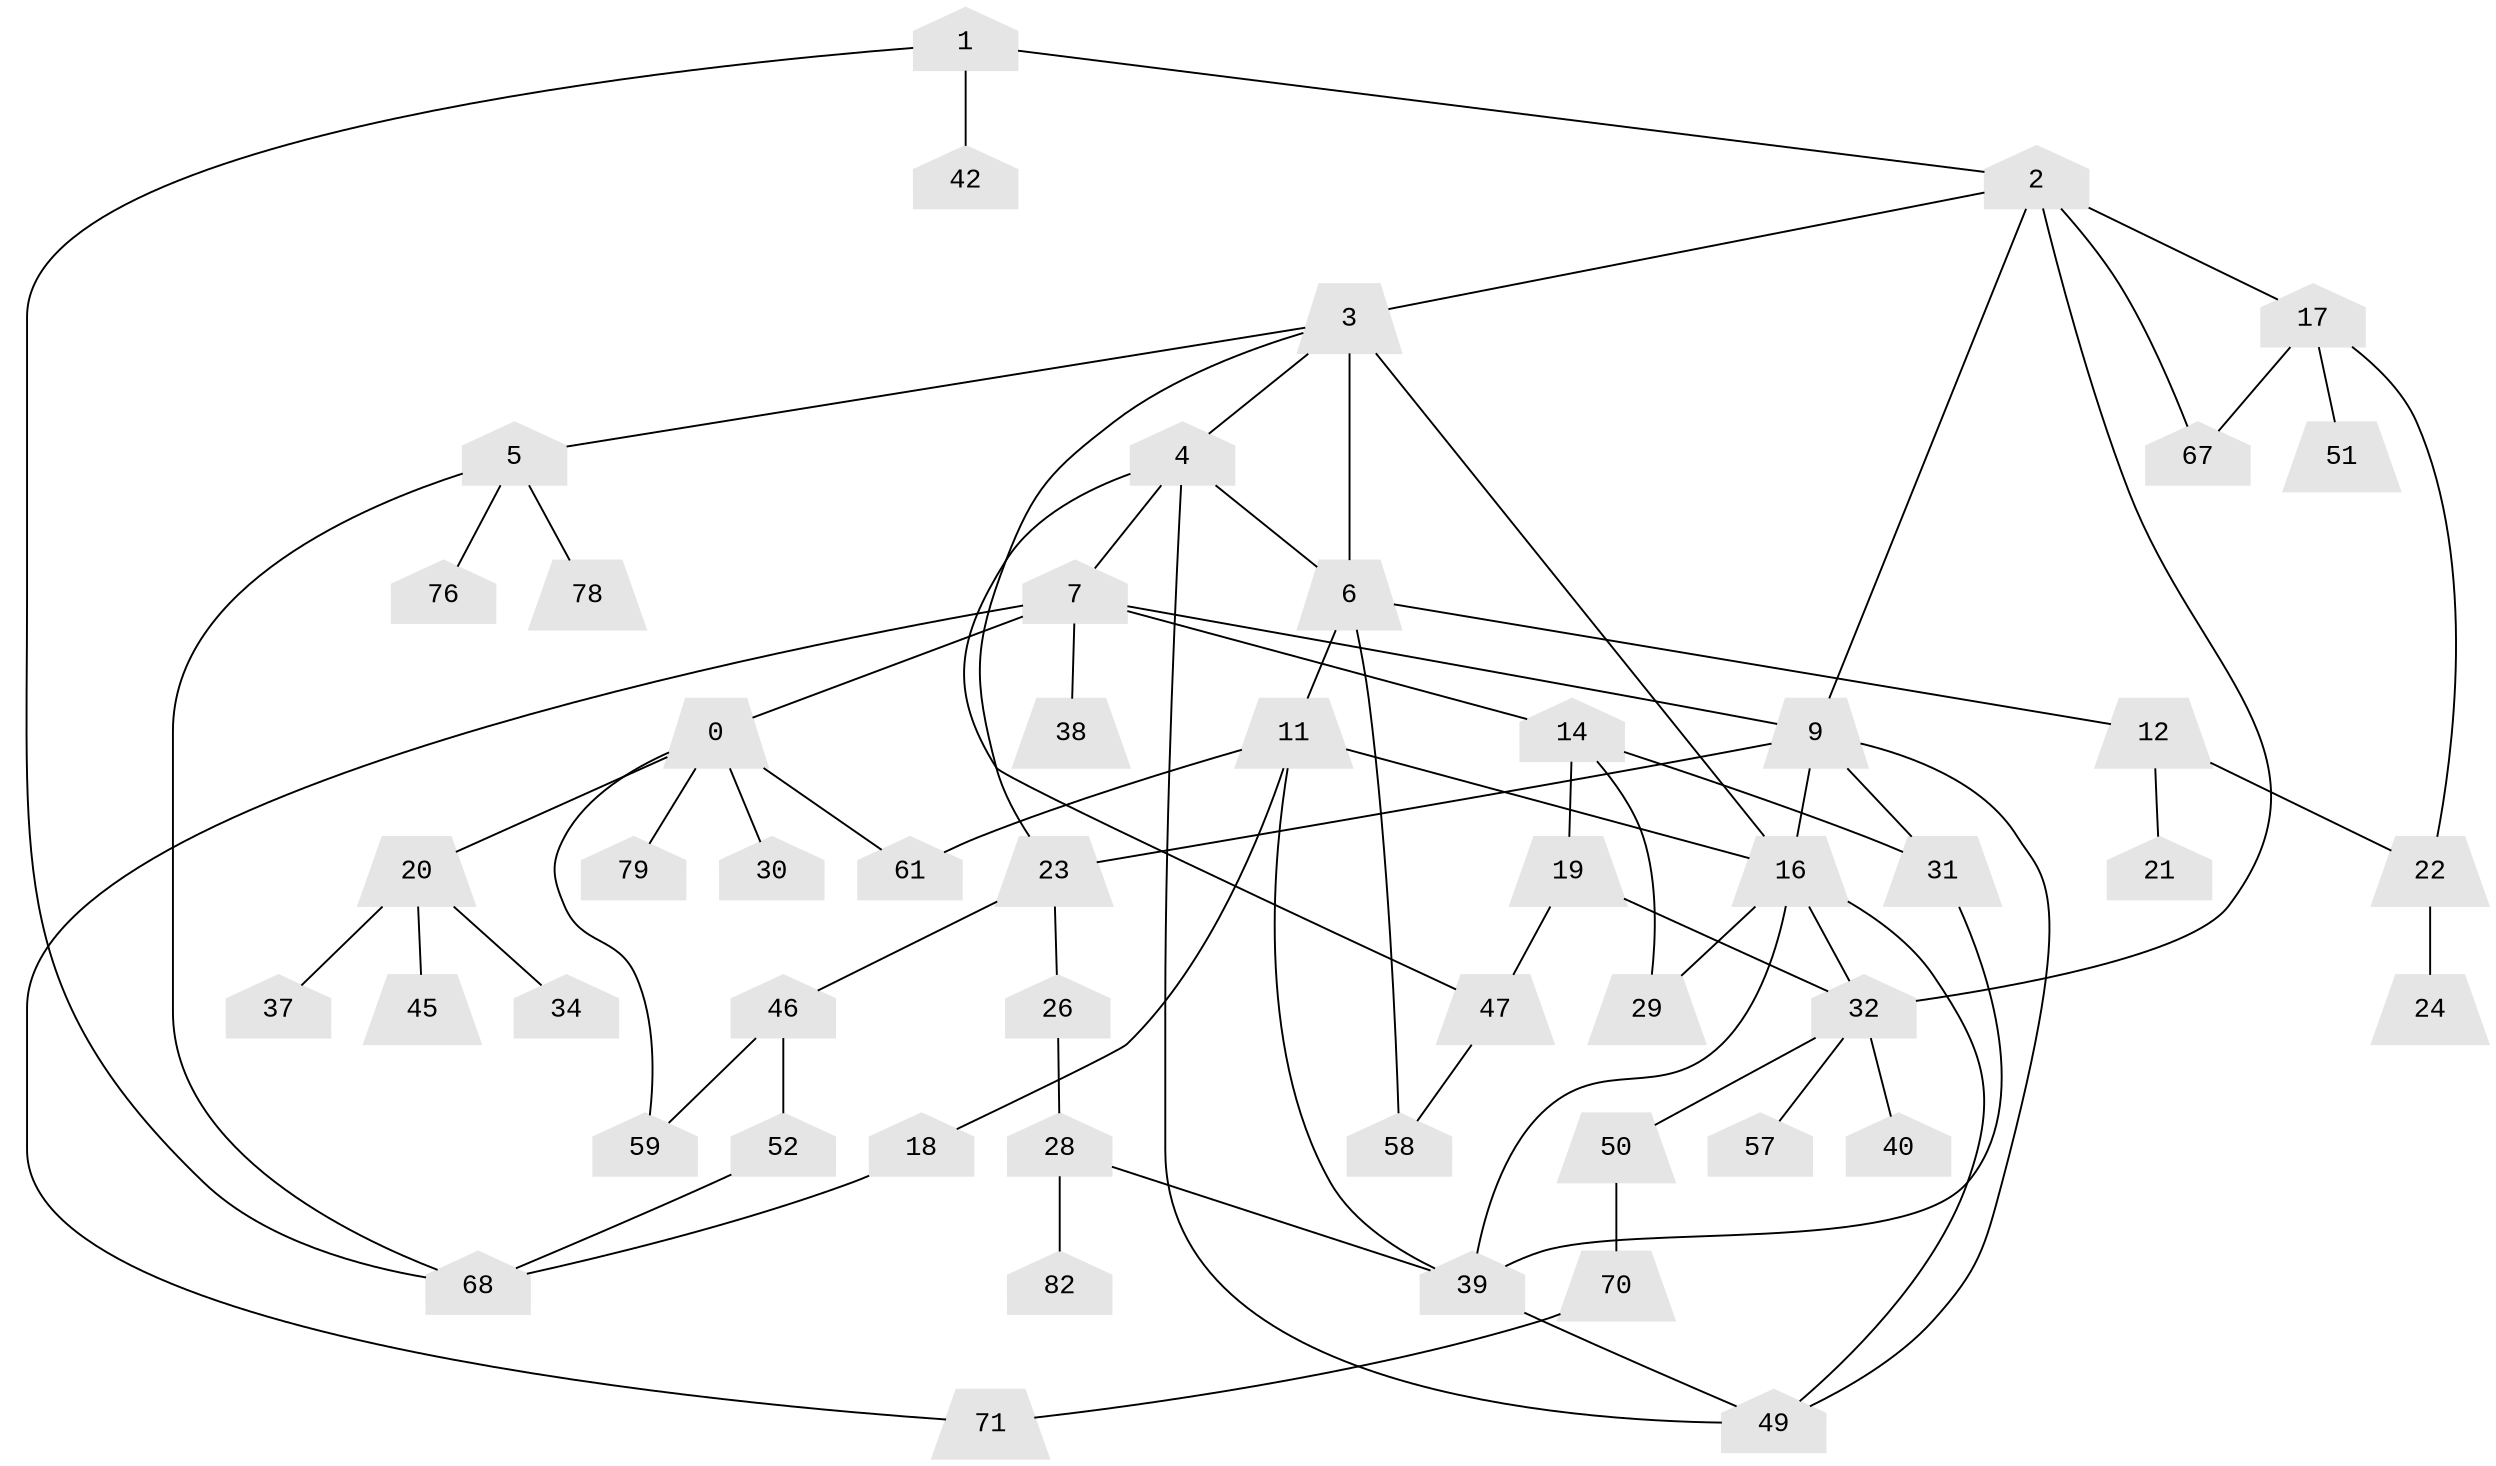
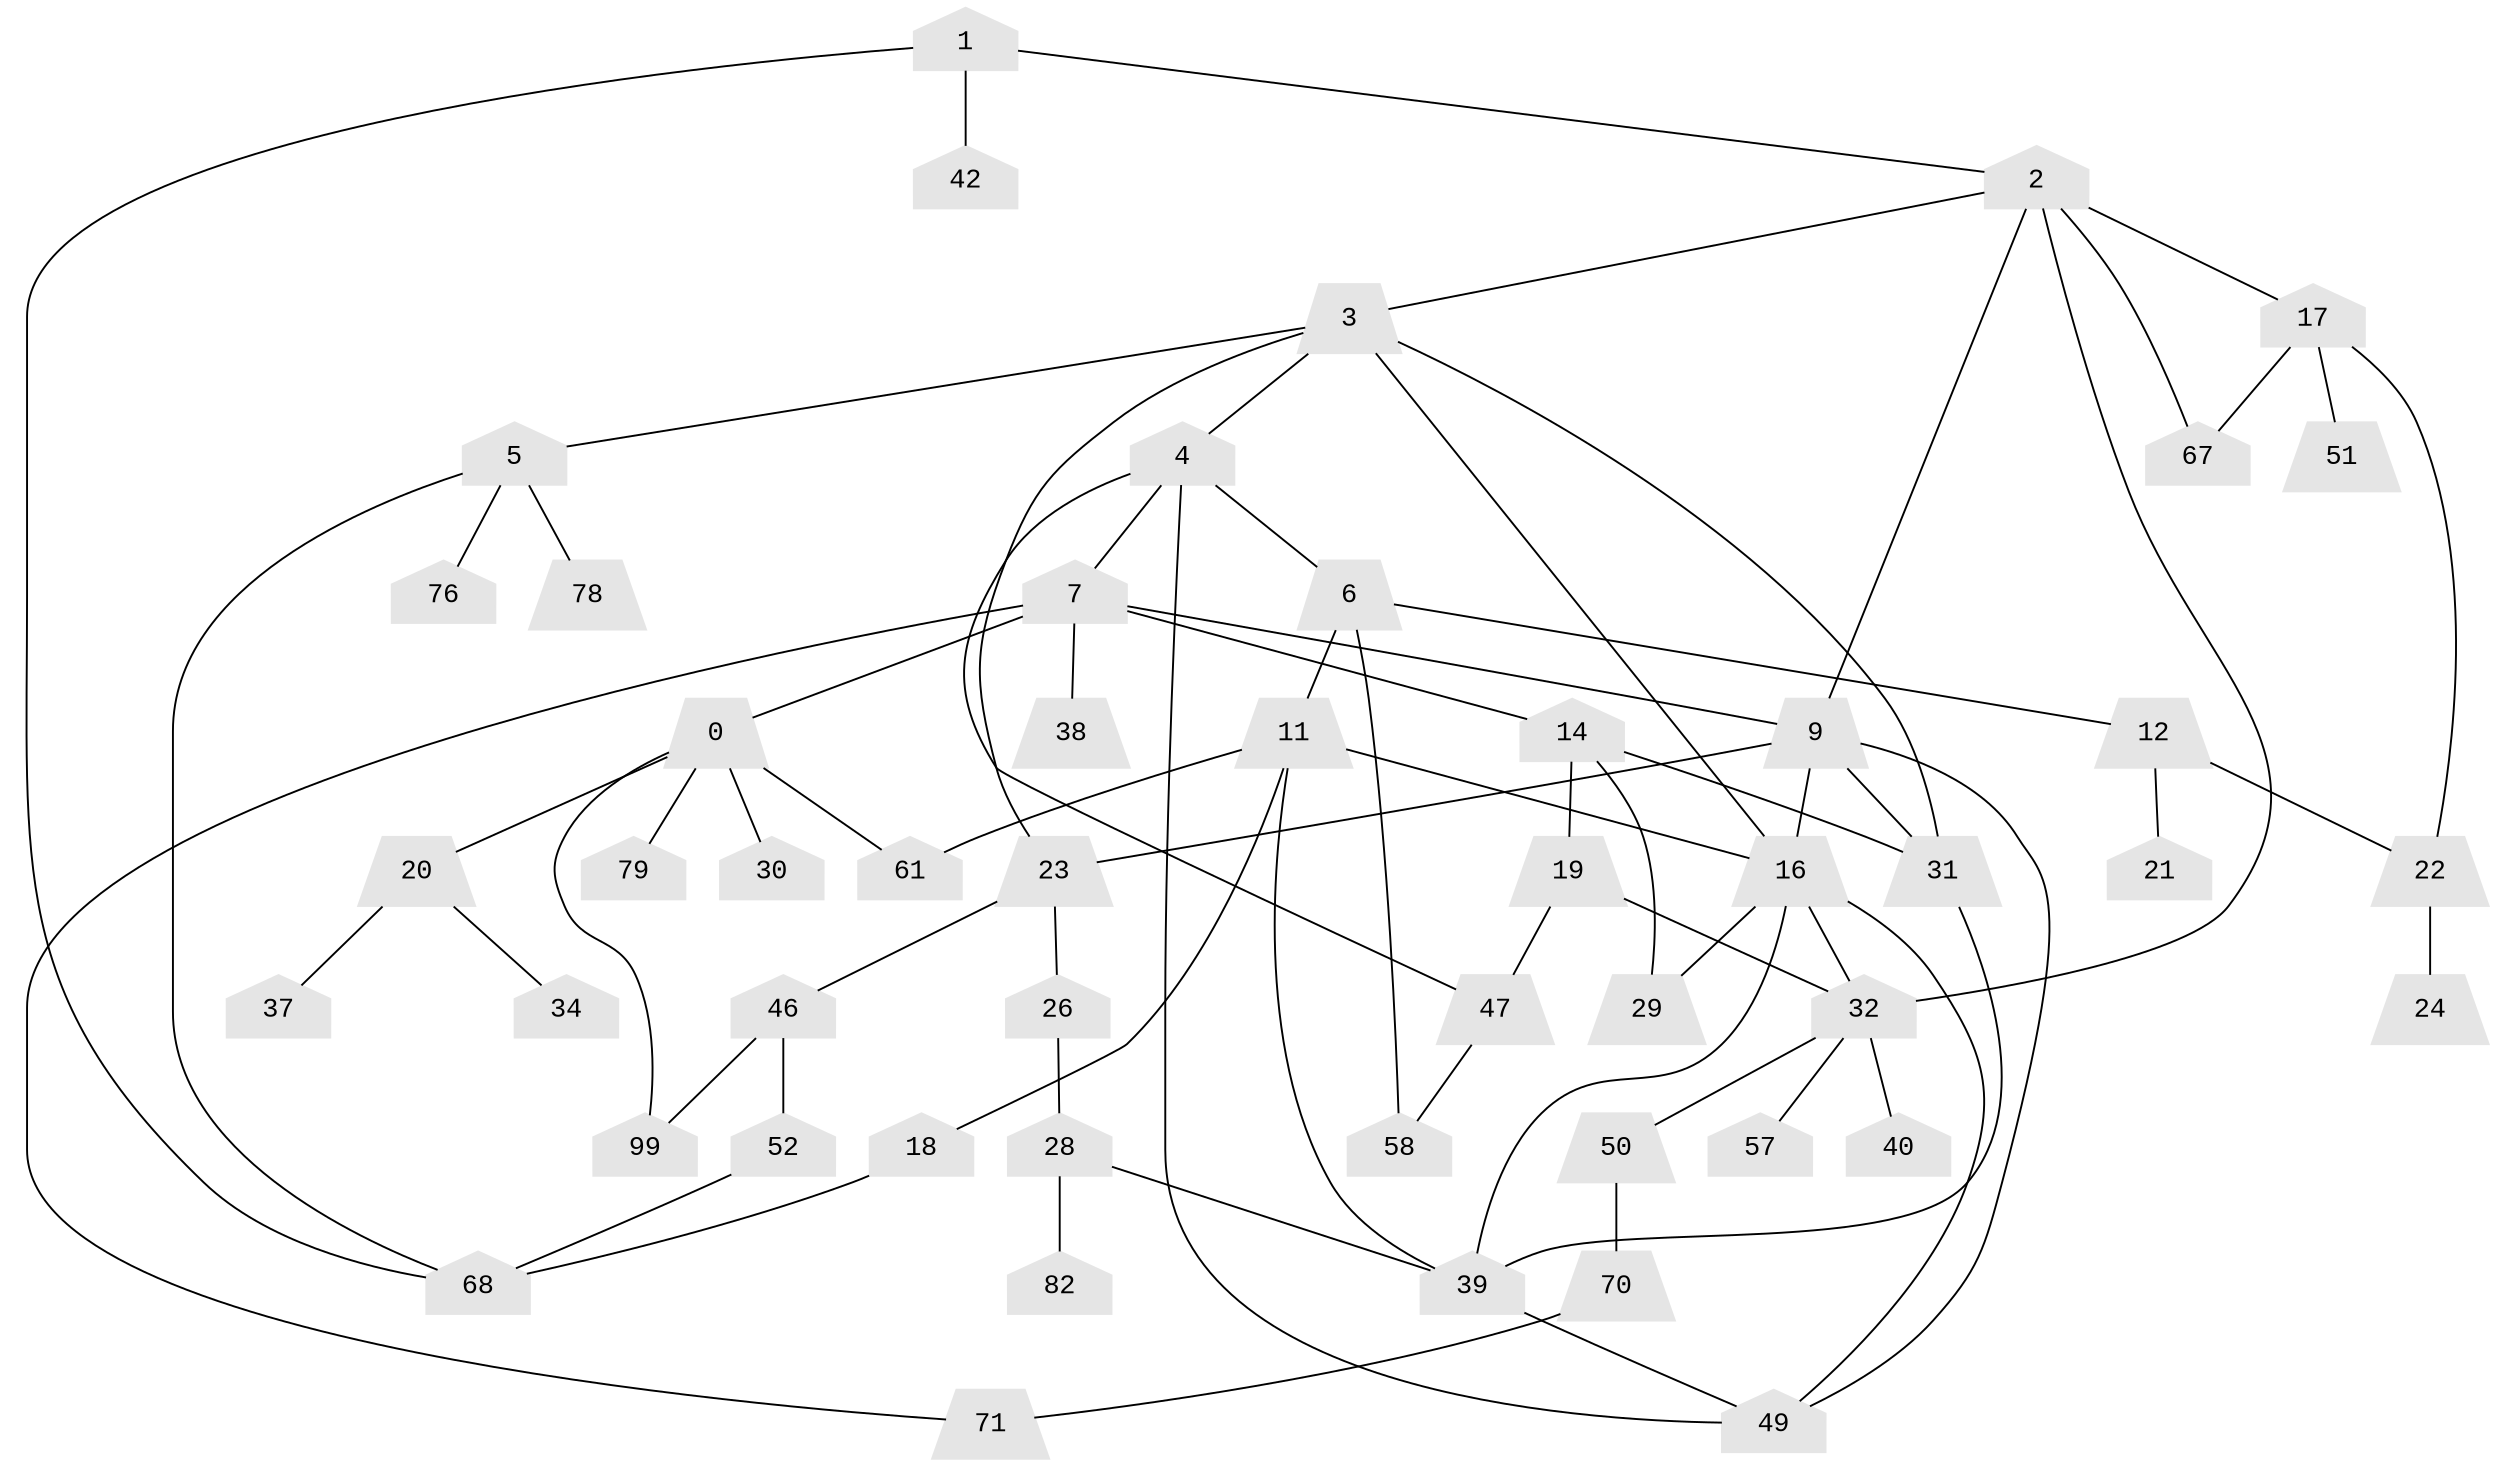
edge "3" -- "6": now "3" -- "31"
node "45": removed
node "59": label "59" -> "99"
